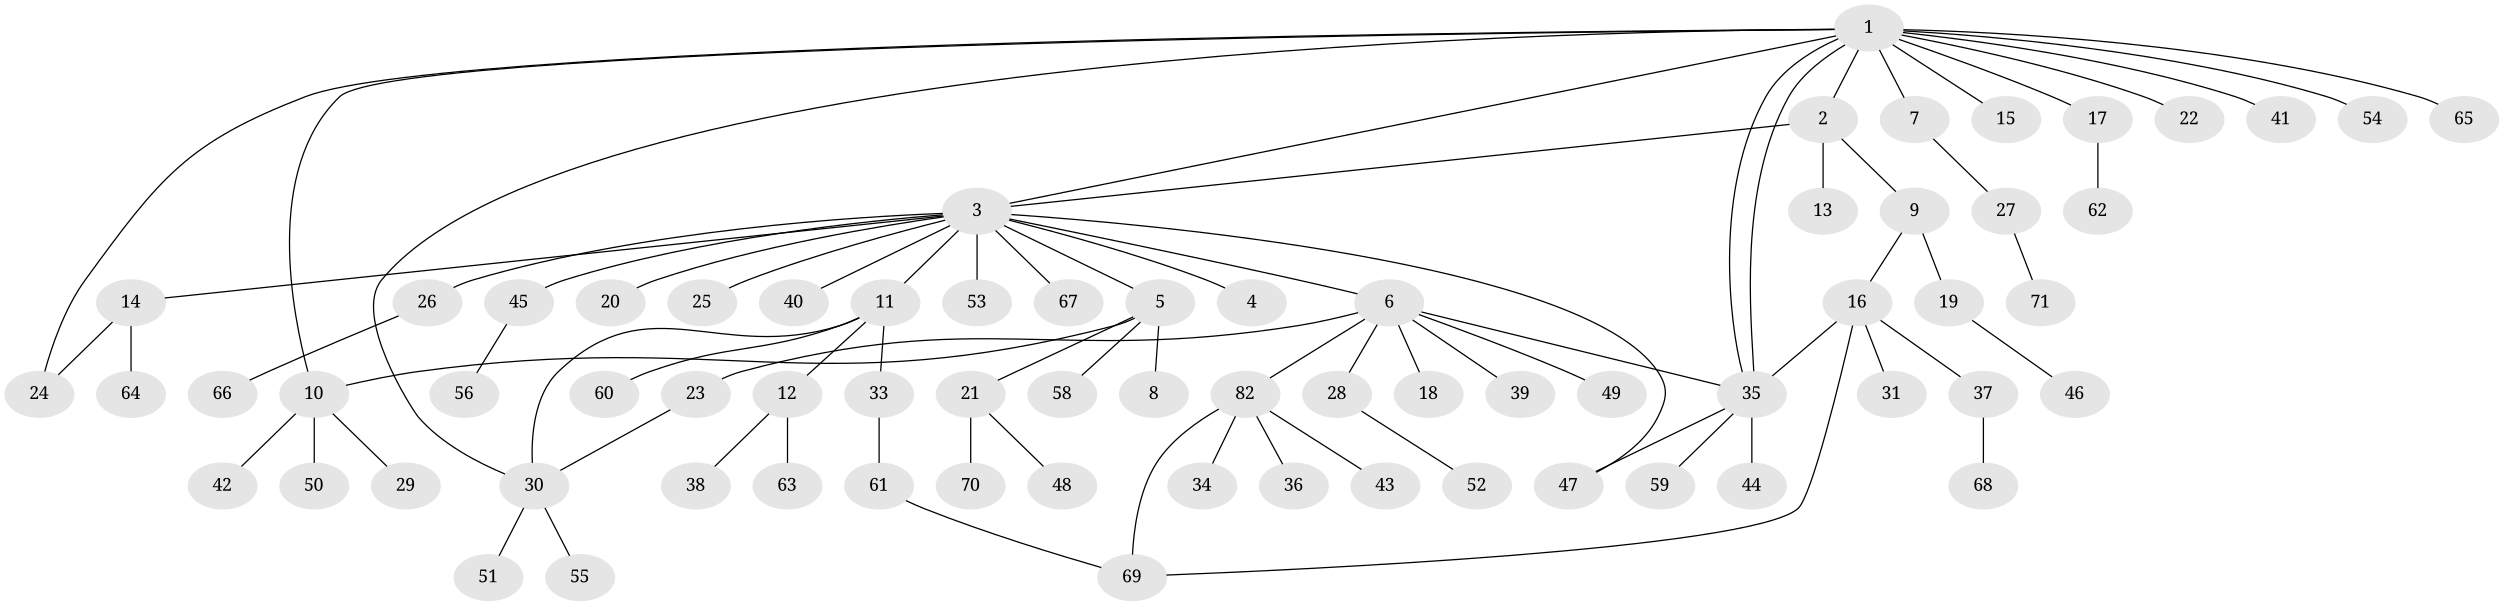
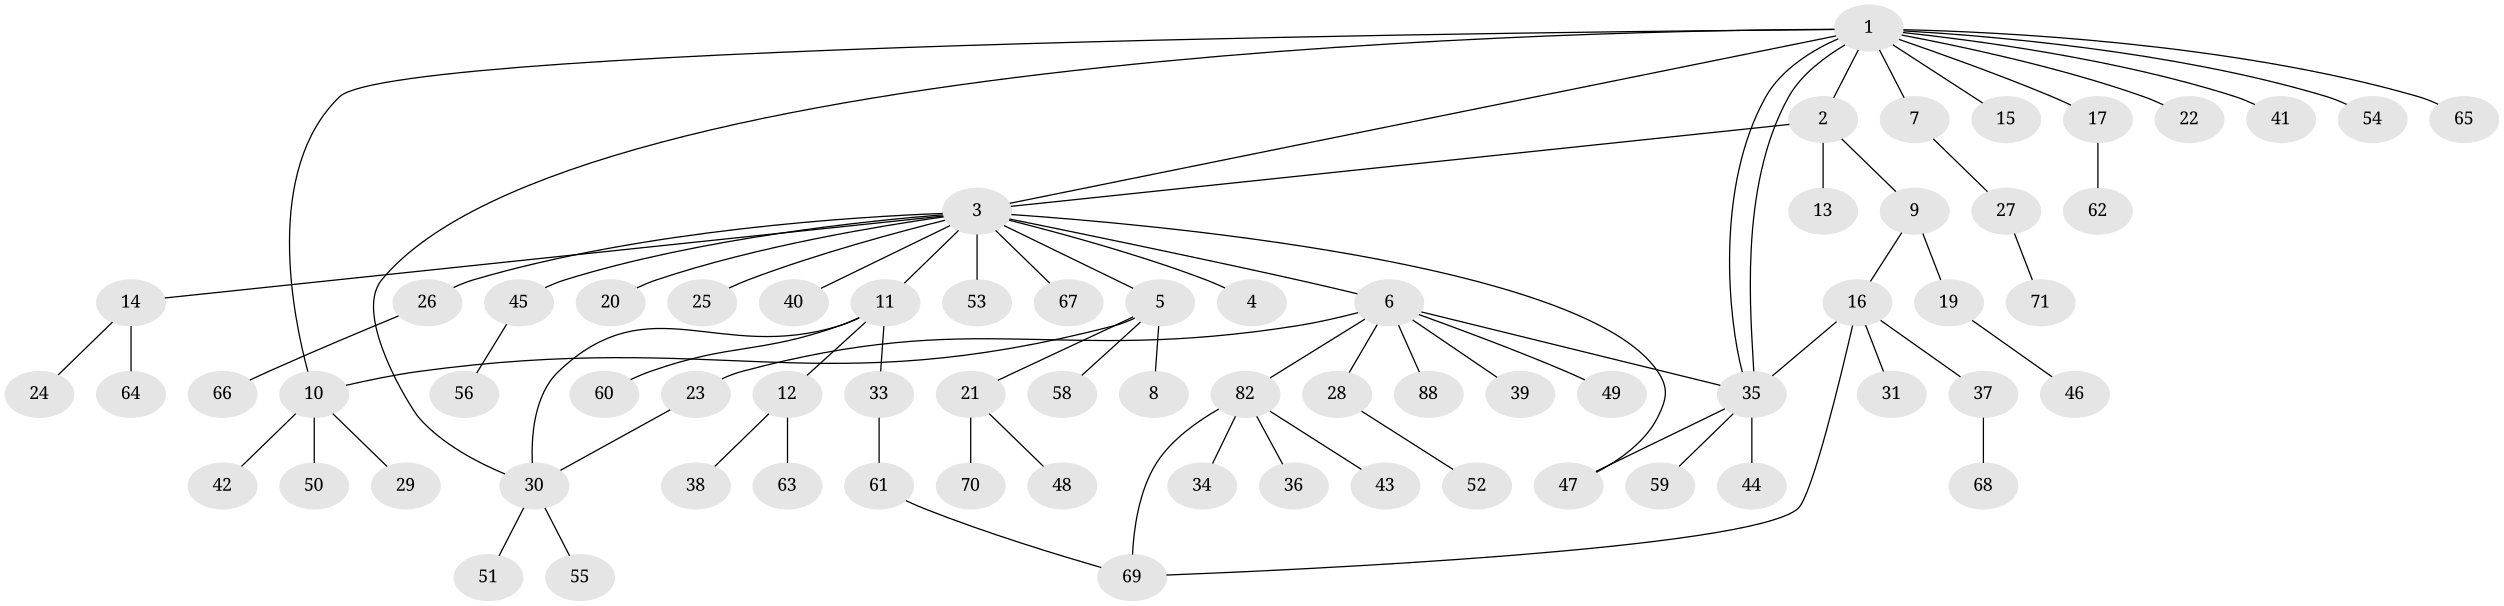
edge "1" -- "24": removed
node "18": label "18" -> "88"
